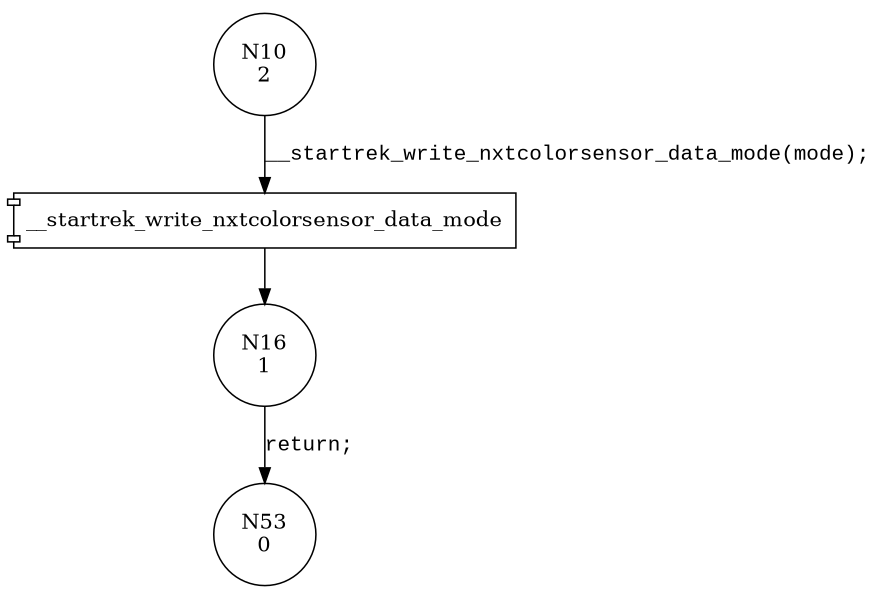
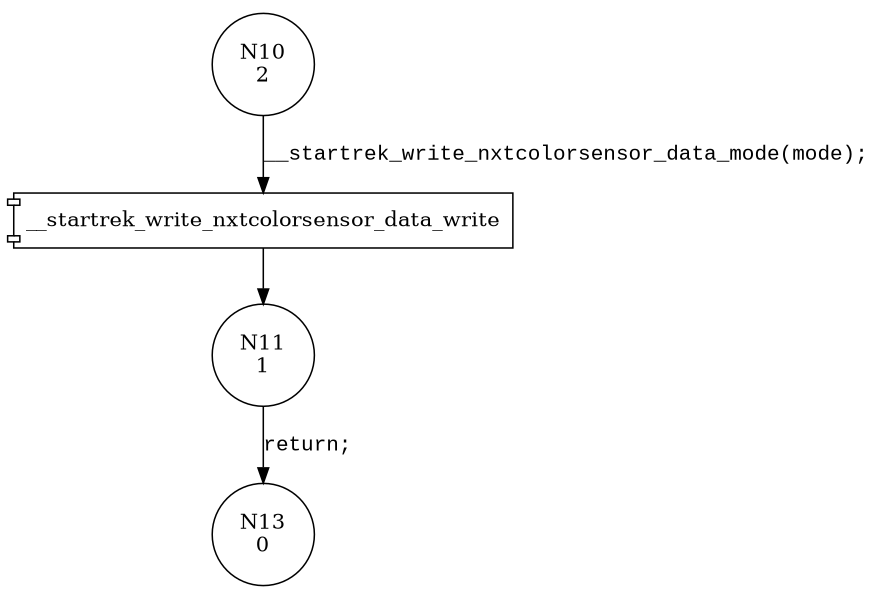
node "__startrek_write_nxtcolorsensor_data_mode": label "__startrek_write_nxtcolorsensor_data_mode" -> "__startrek_write_nxtcolorsensor_data_write"
node "N16 1": label "N16 1" -> "N11 1"
node "N53 0": label "N53 0" -> "N13 0"
